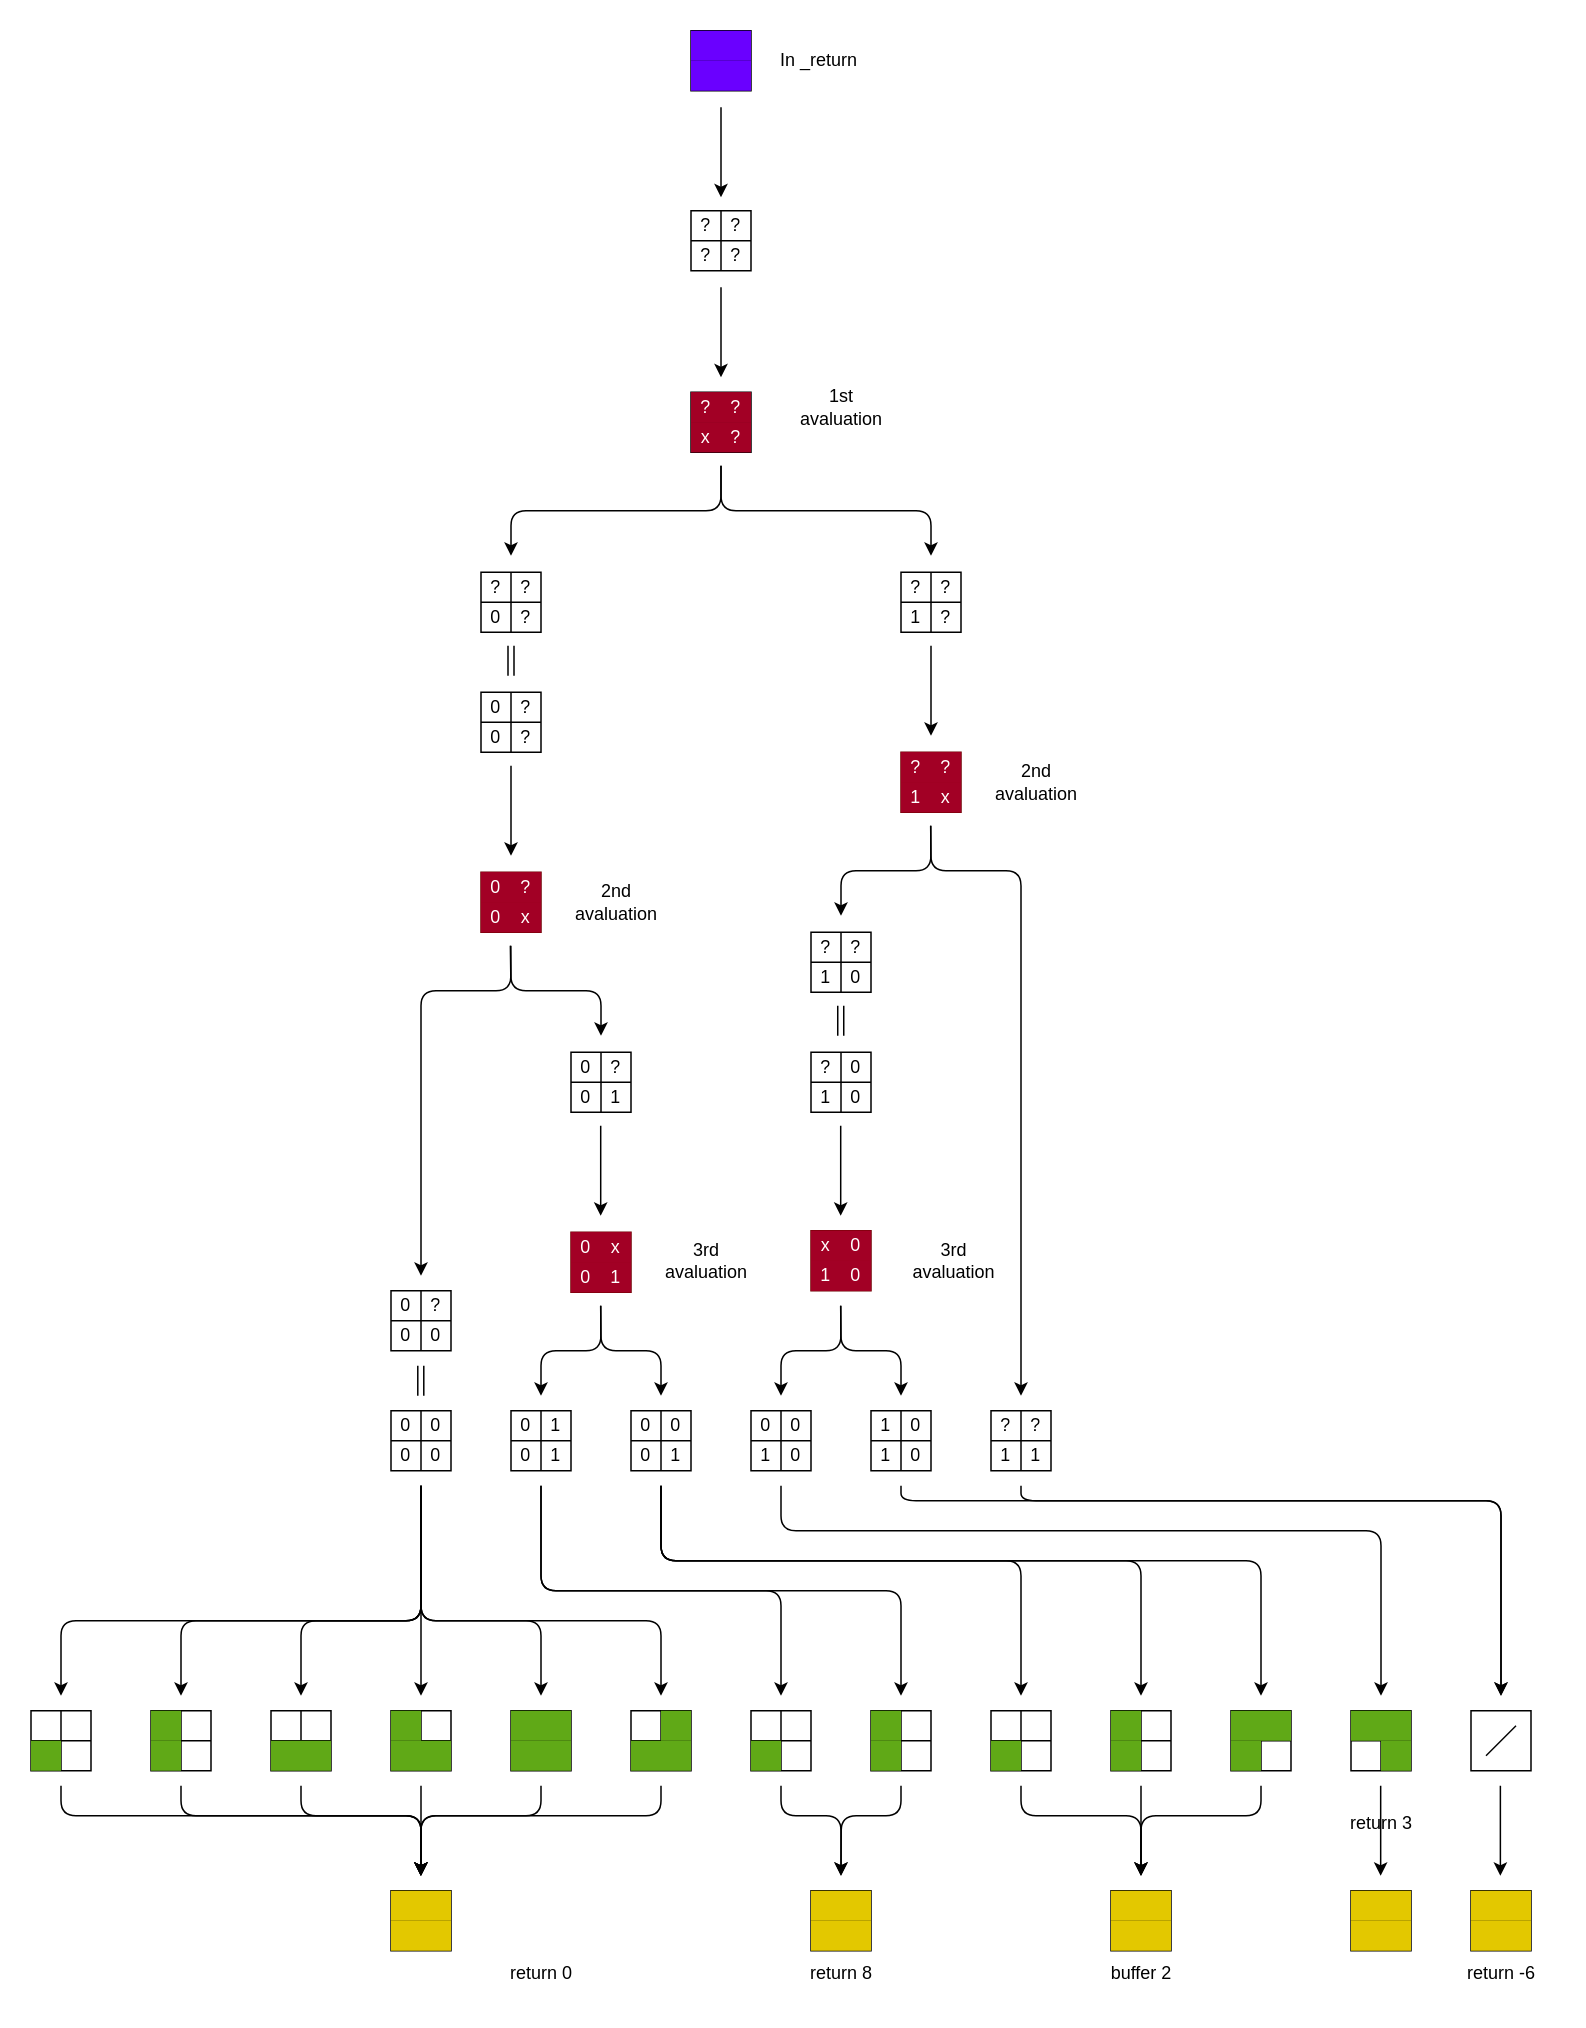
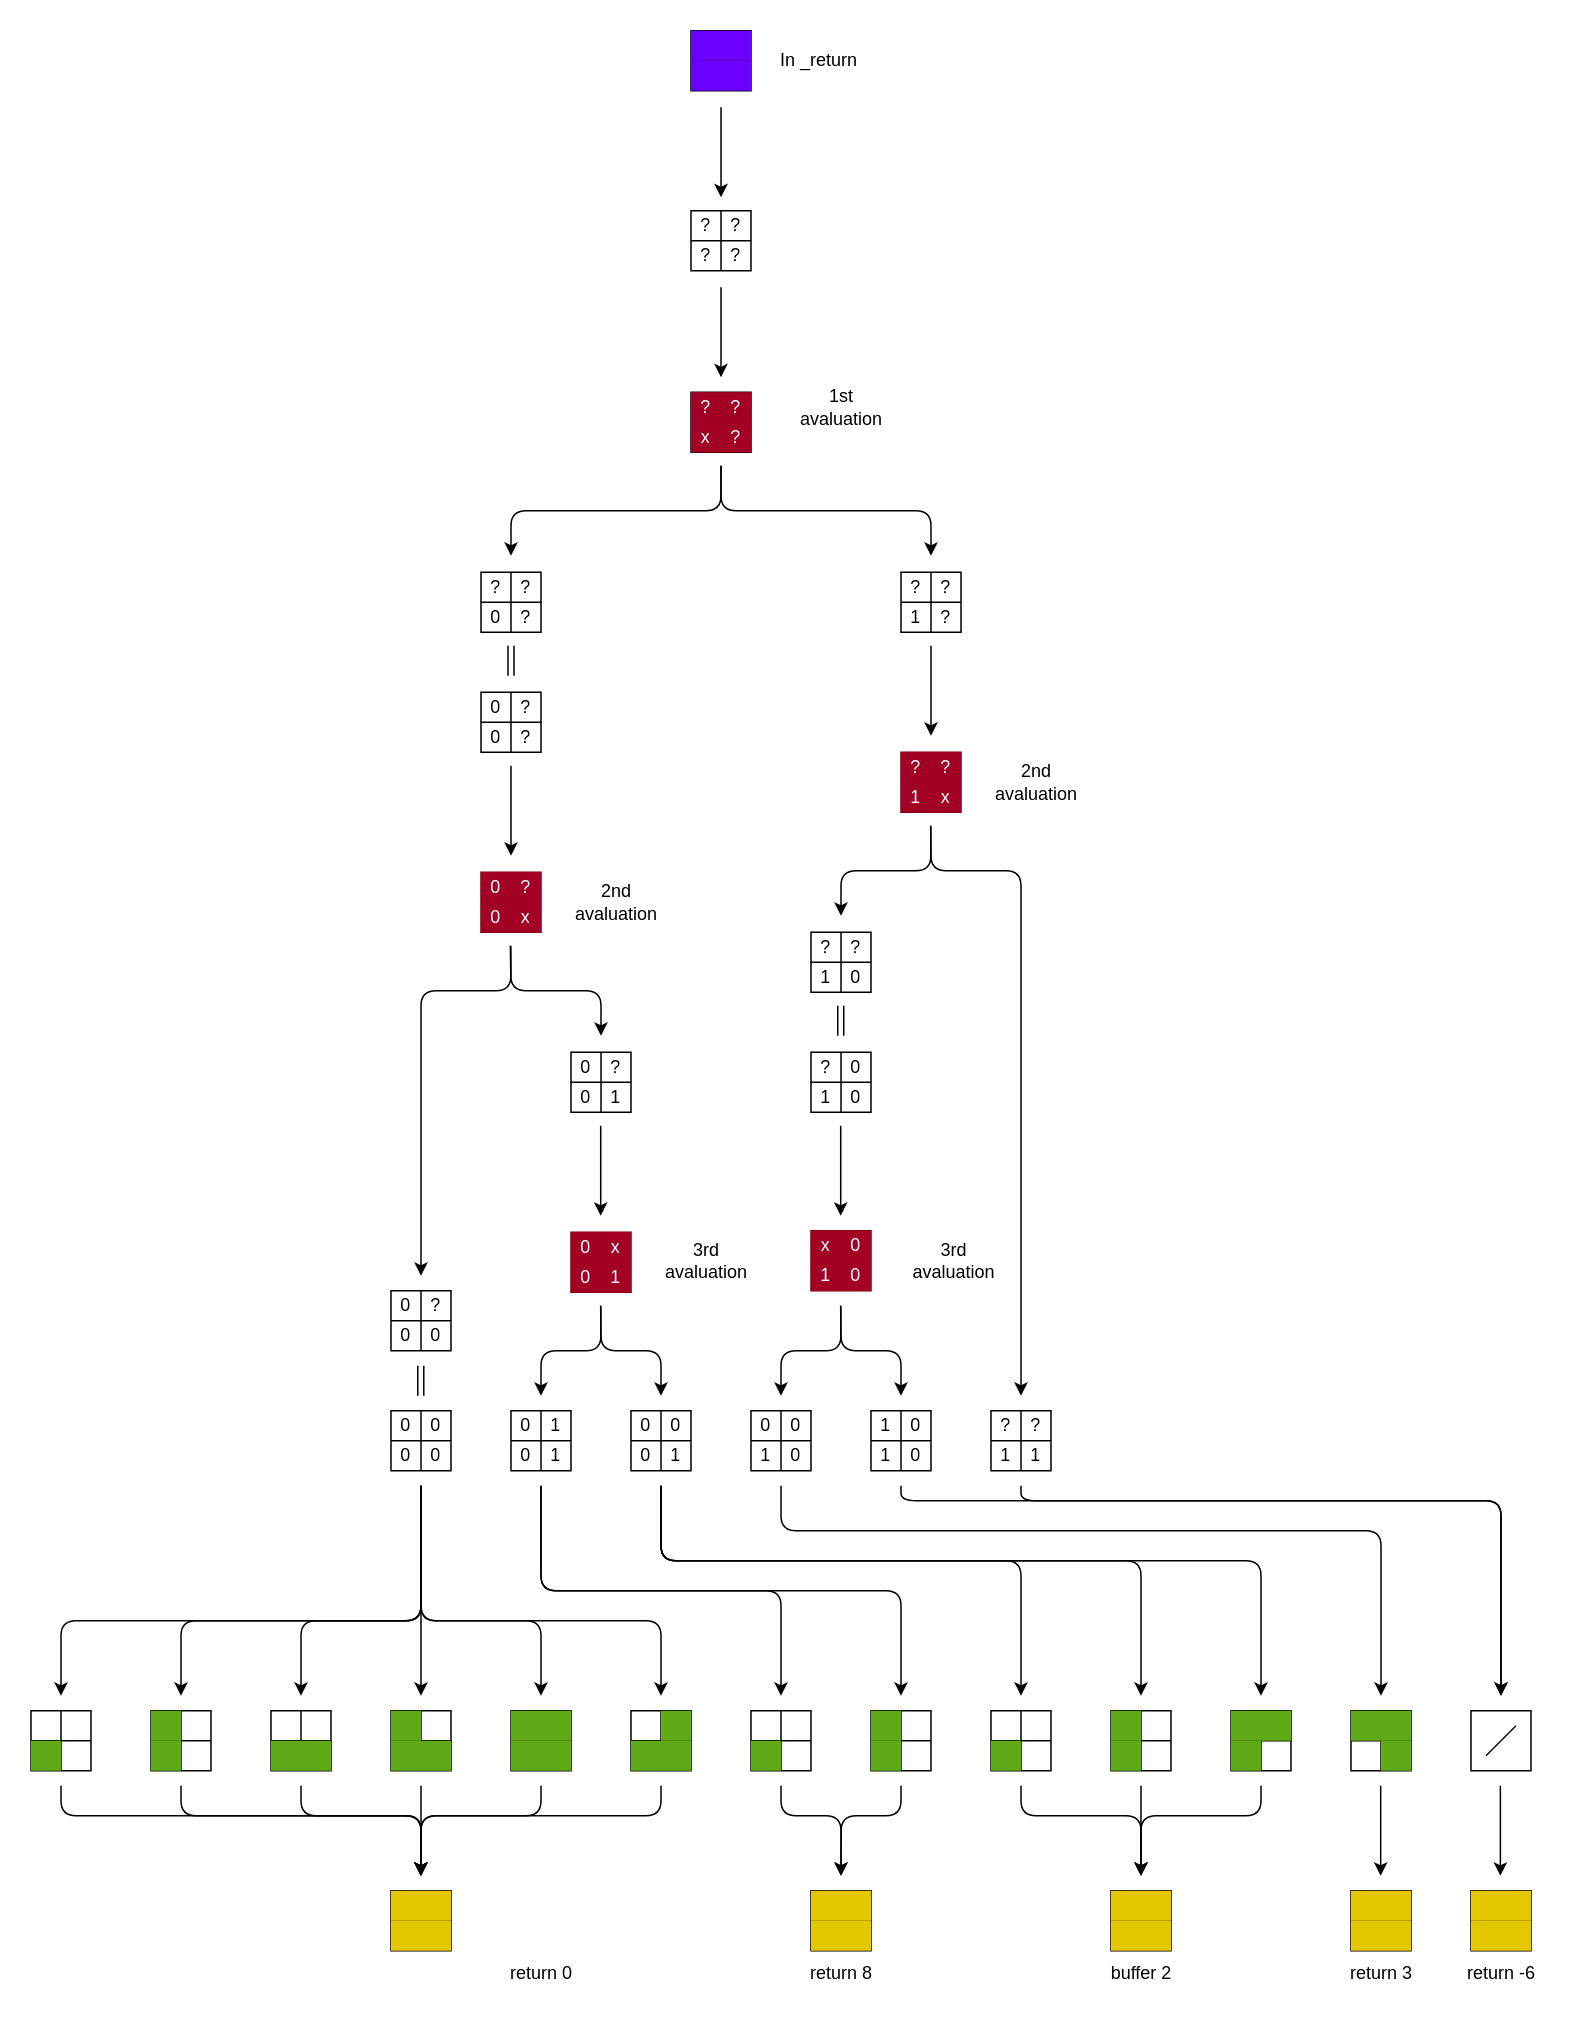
node "return 3": moved (1381, 1823) -> (1381, 1973)
